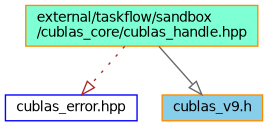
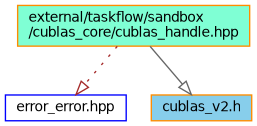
node "cublas_error.hpp": label "cublas_error.hpp" -> "error_error.hpp"
node "cublas_v9.h": label "cublas_v9.h" -> "cublas_v2.h"
